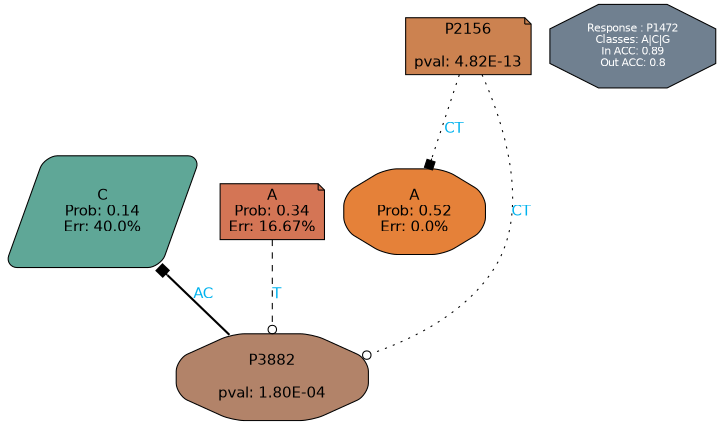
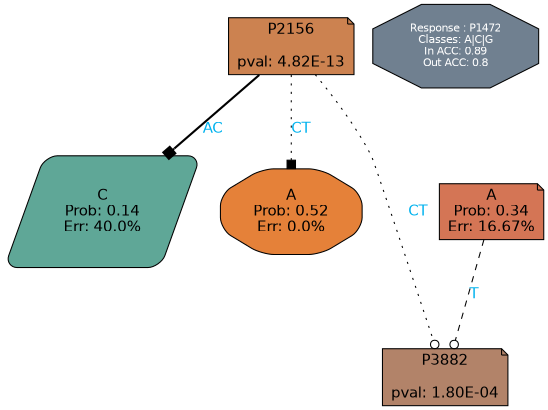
edge "P3882 pval: 1.80E-04" -> "C Prob: 0.14 Err: 40.0%": now "P2156 pval: 4.82E-13" -> "C Prob: 0.14 Err: 40.0%"
node "P3882 pval: 1.80E-04": shape octagon -> note
